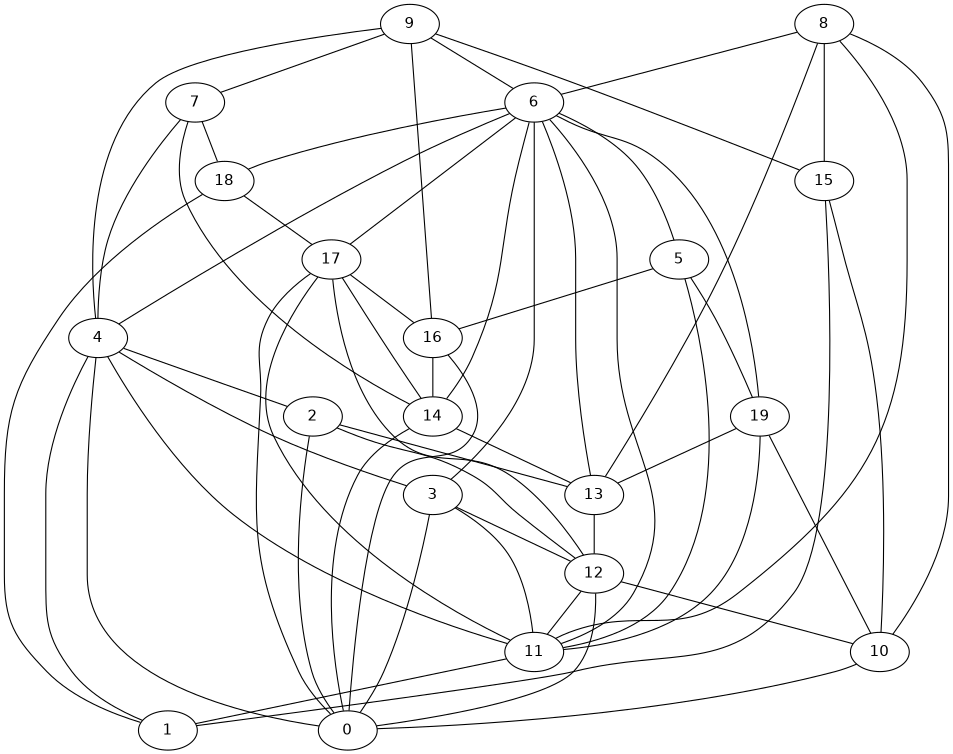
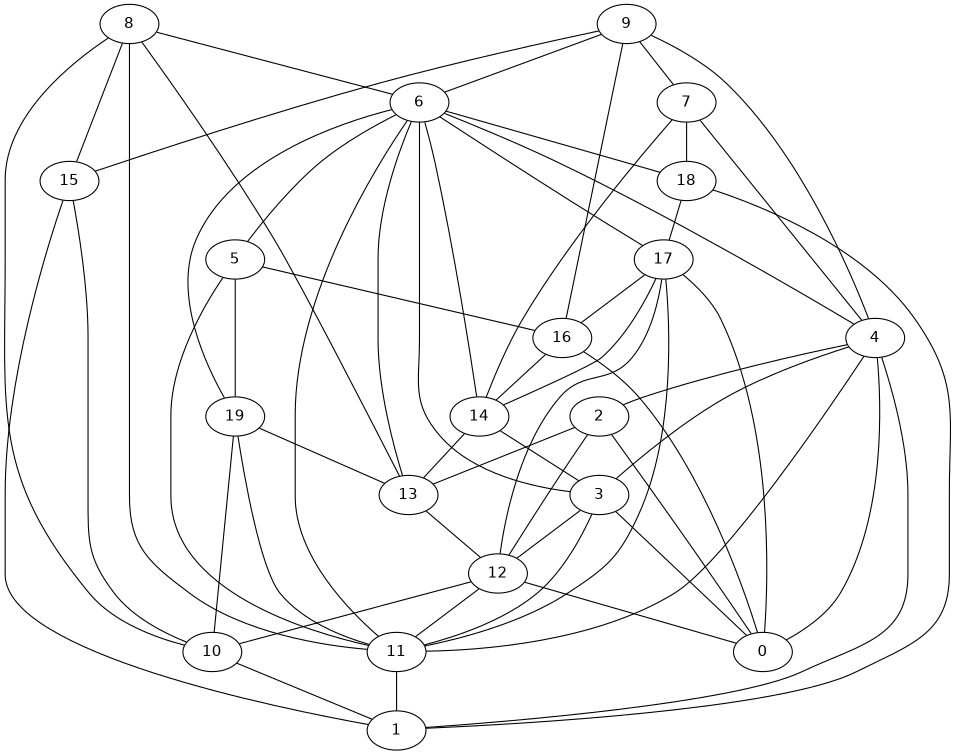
edge "14" -- "0": now "14" -- "3"
edge "10" -- "0": now "10" -- "1"
